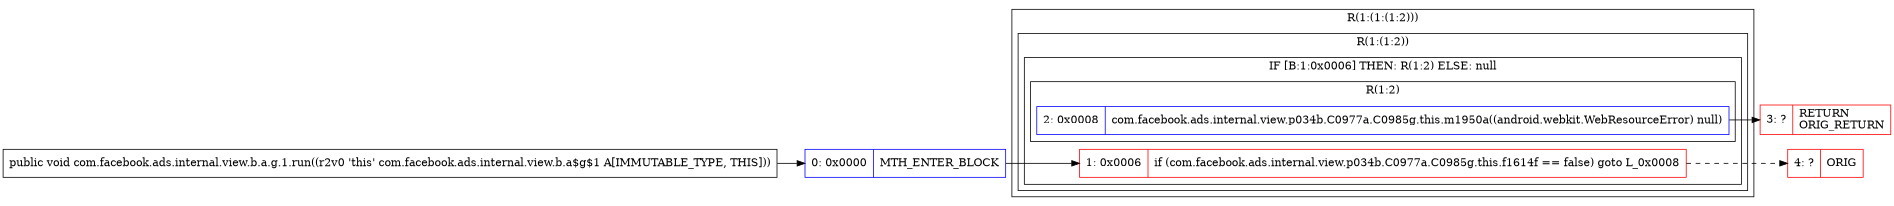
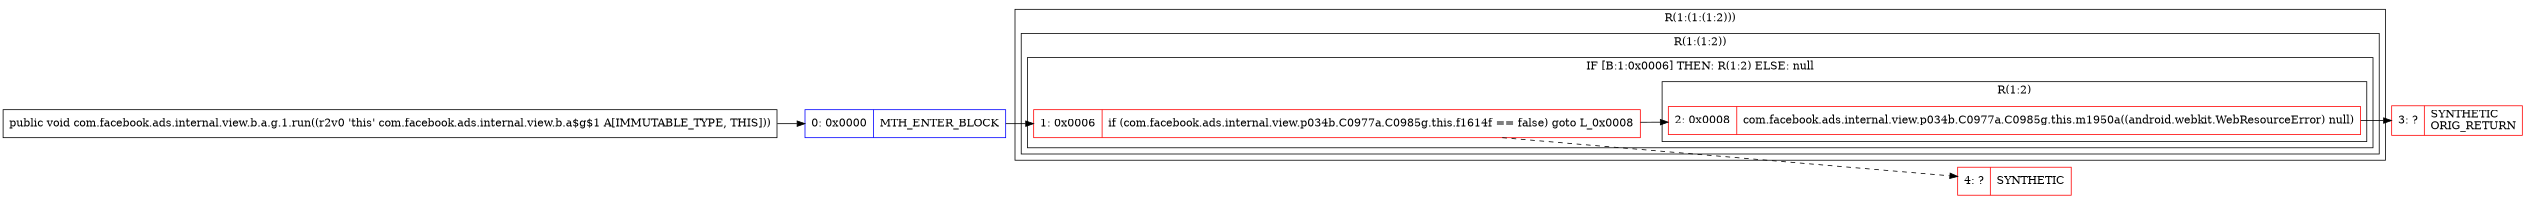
node "3: ?": text "RETURN" -> "SYNTHETIC"
node "2: 0x0008": color blue -> red
edge "1: 0x0006" -> "2: 0x0008": added
node "4: ?": text "ORIG" -> "SYNTHETIC"
